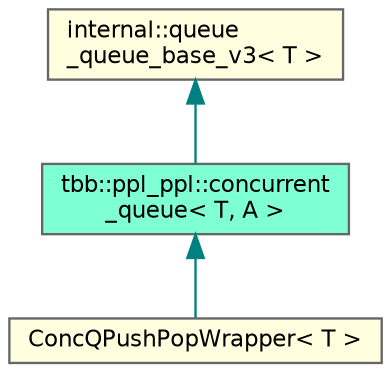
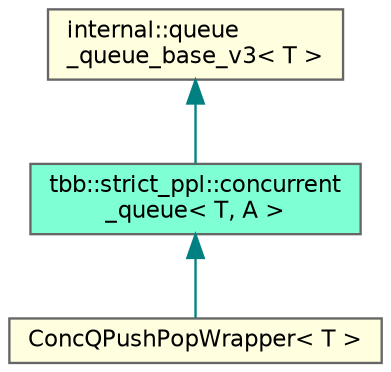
node "tbb::ppl_ppl::concurrent _queue< T, A >": label "tbb::ppl_ppl::concurrent _queue< T, A >" -> "tbb::strict_ppl::concurrent _queue< T, A >"
